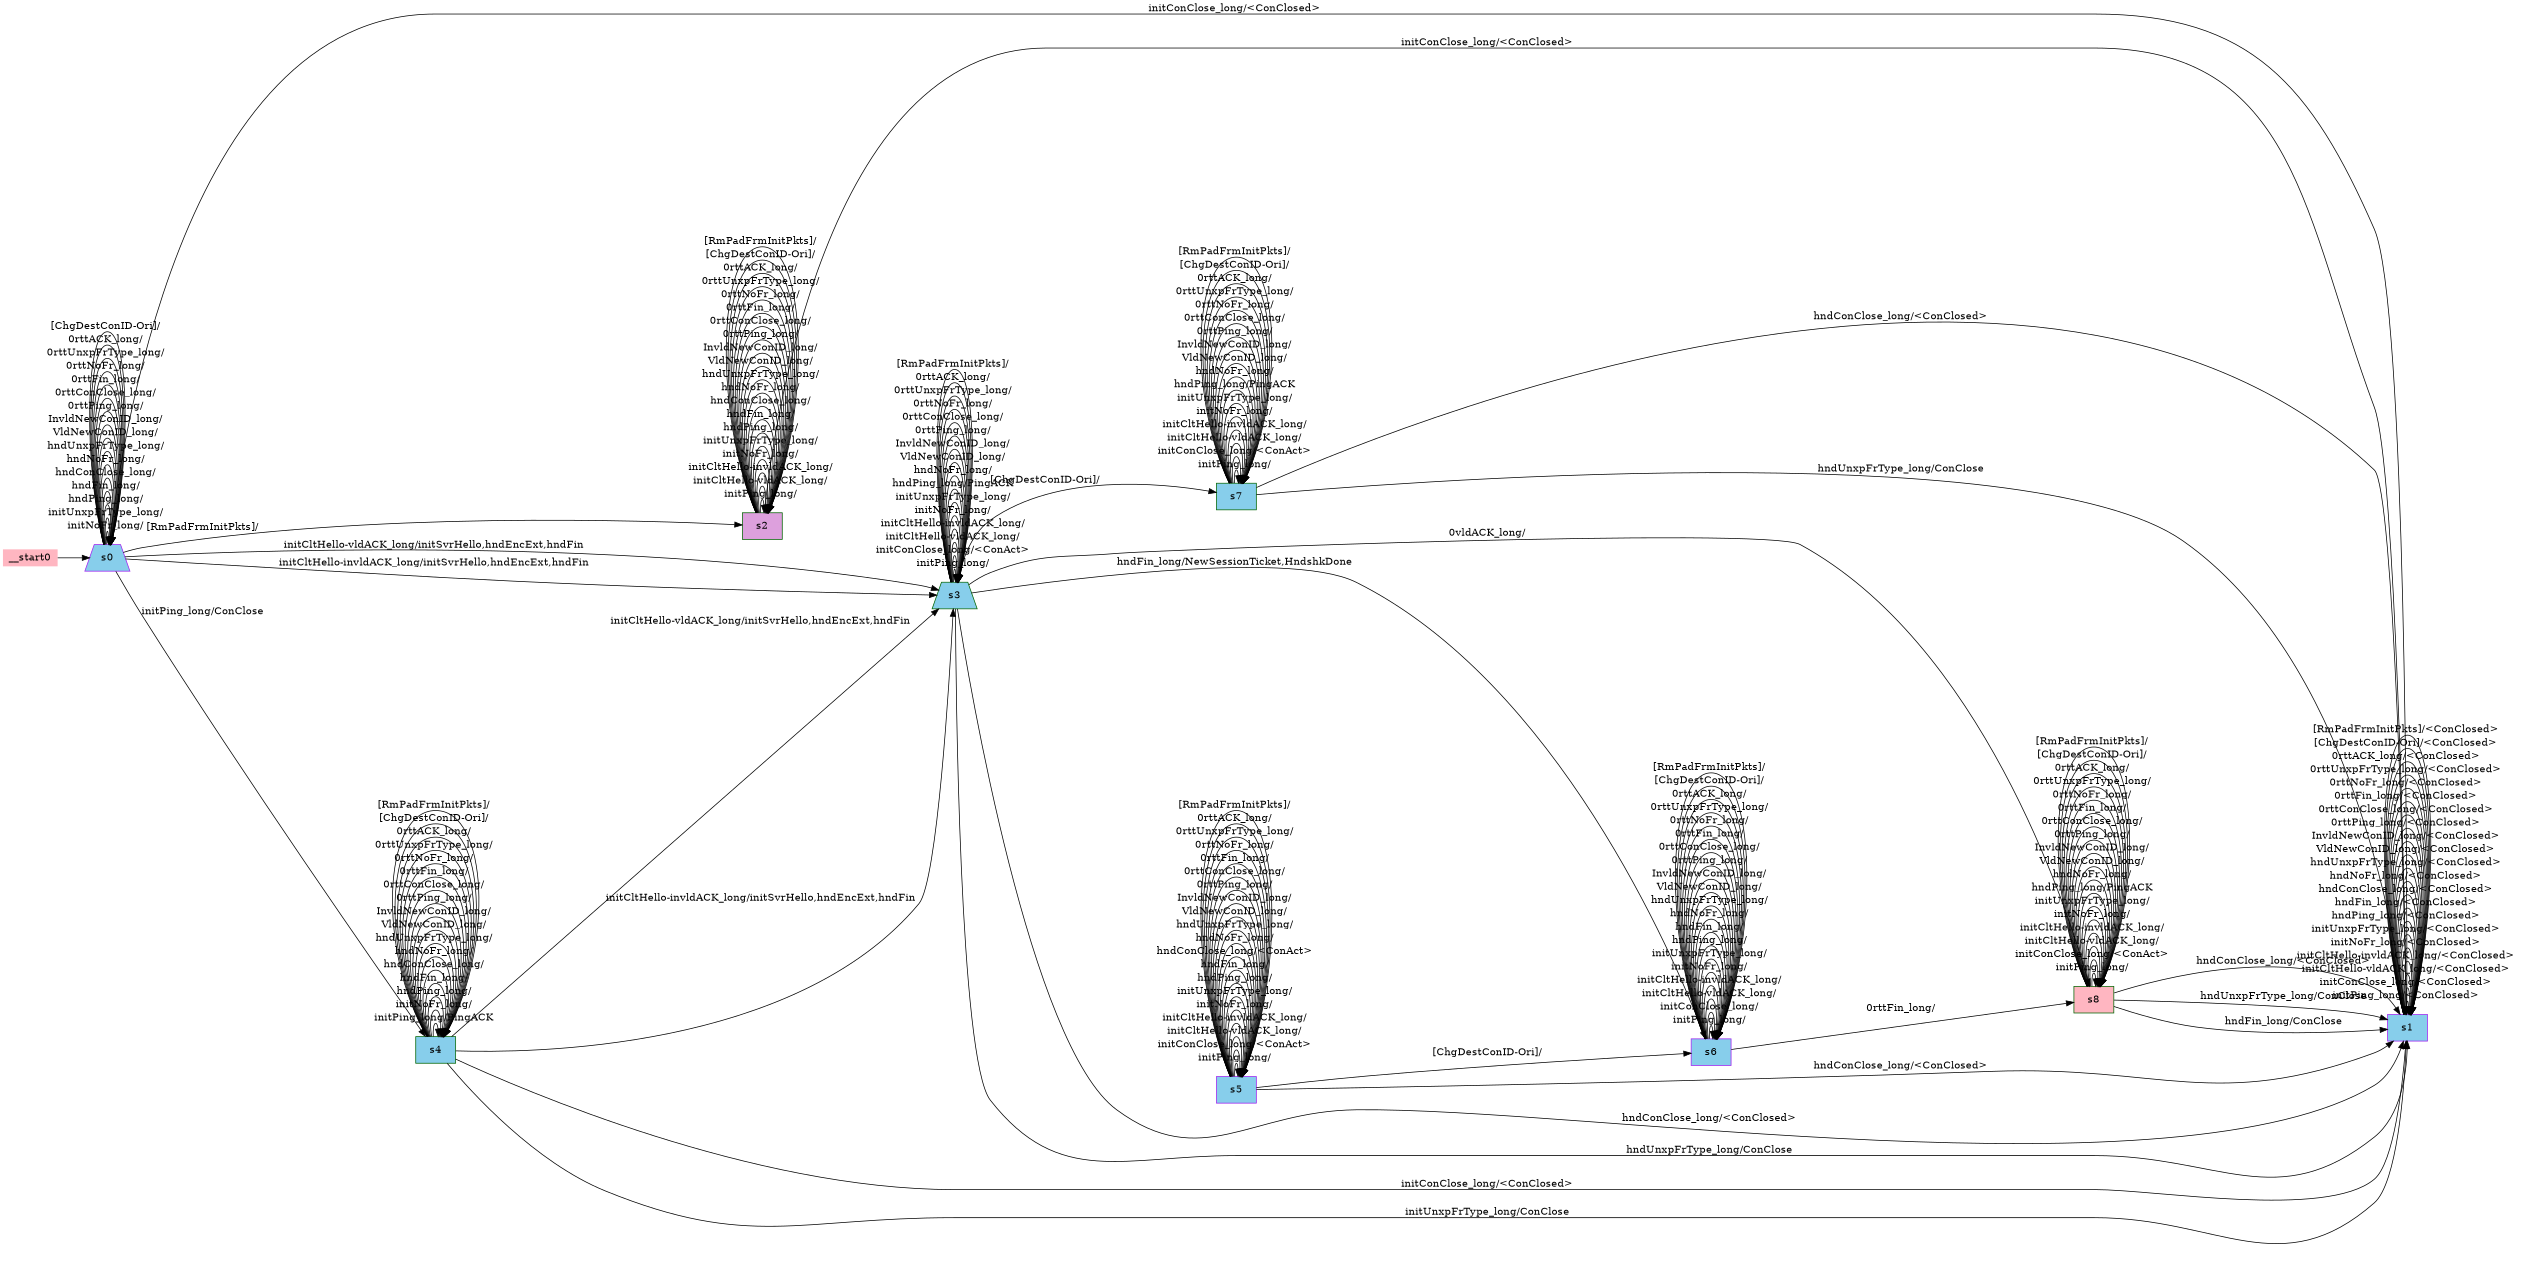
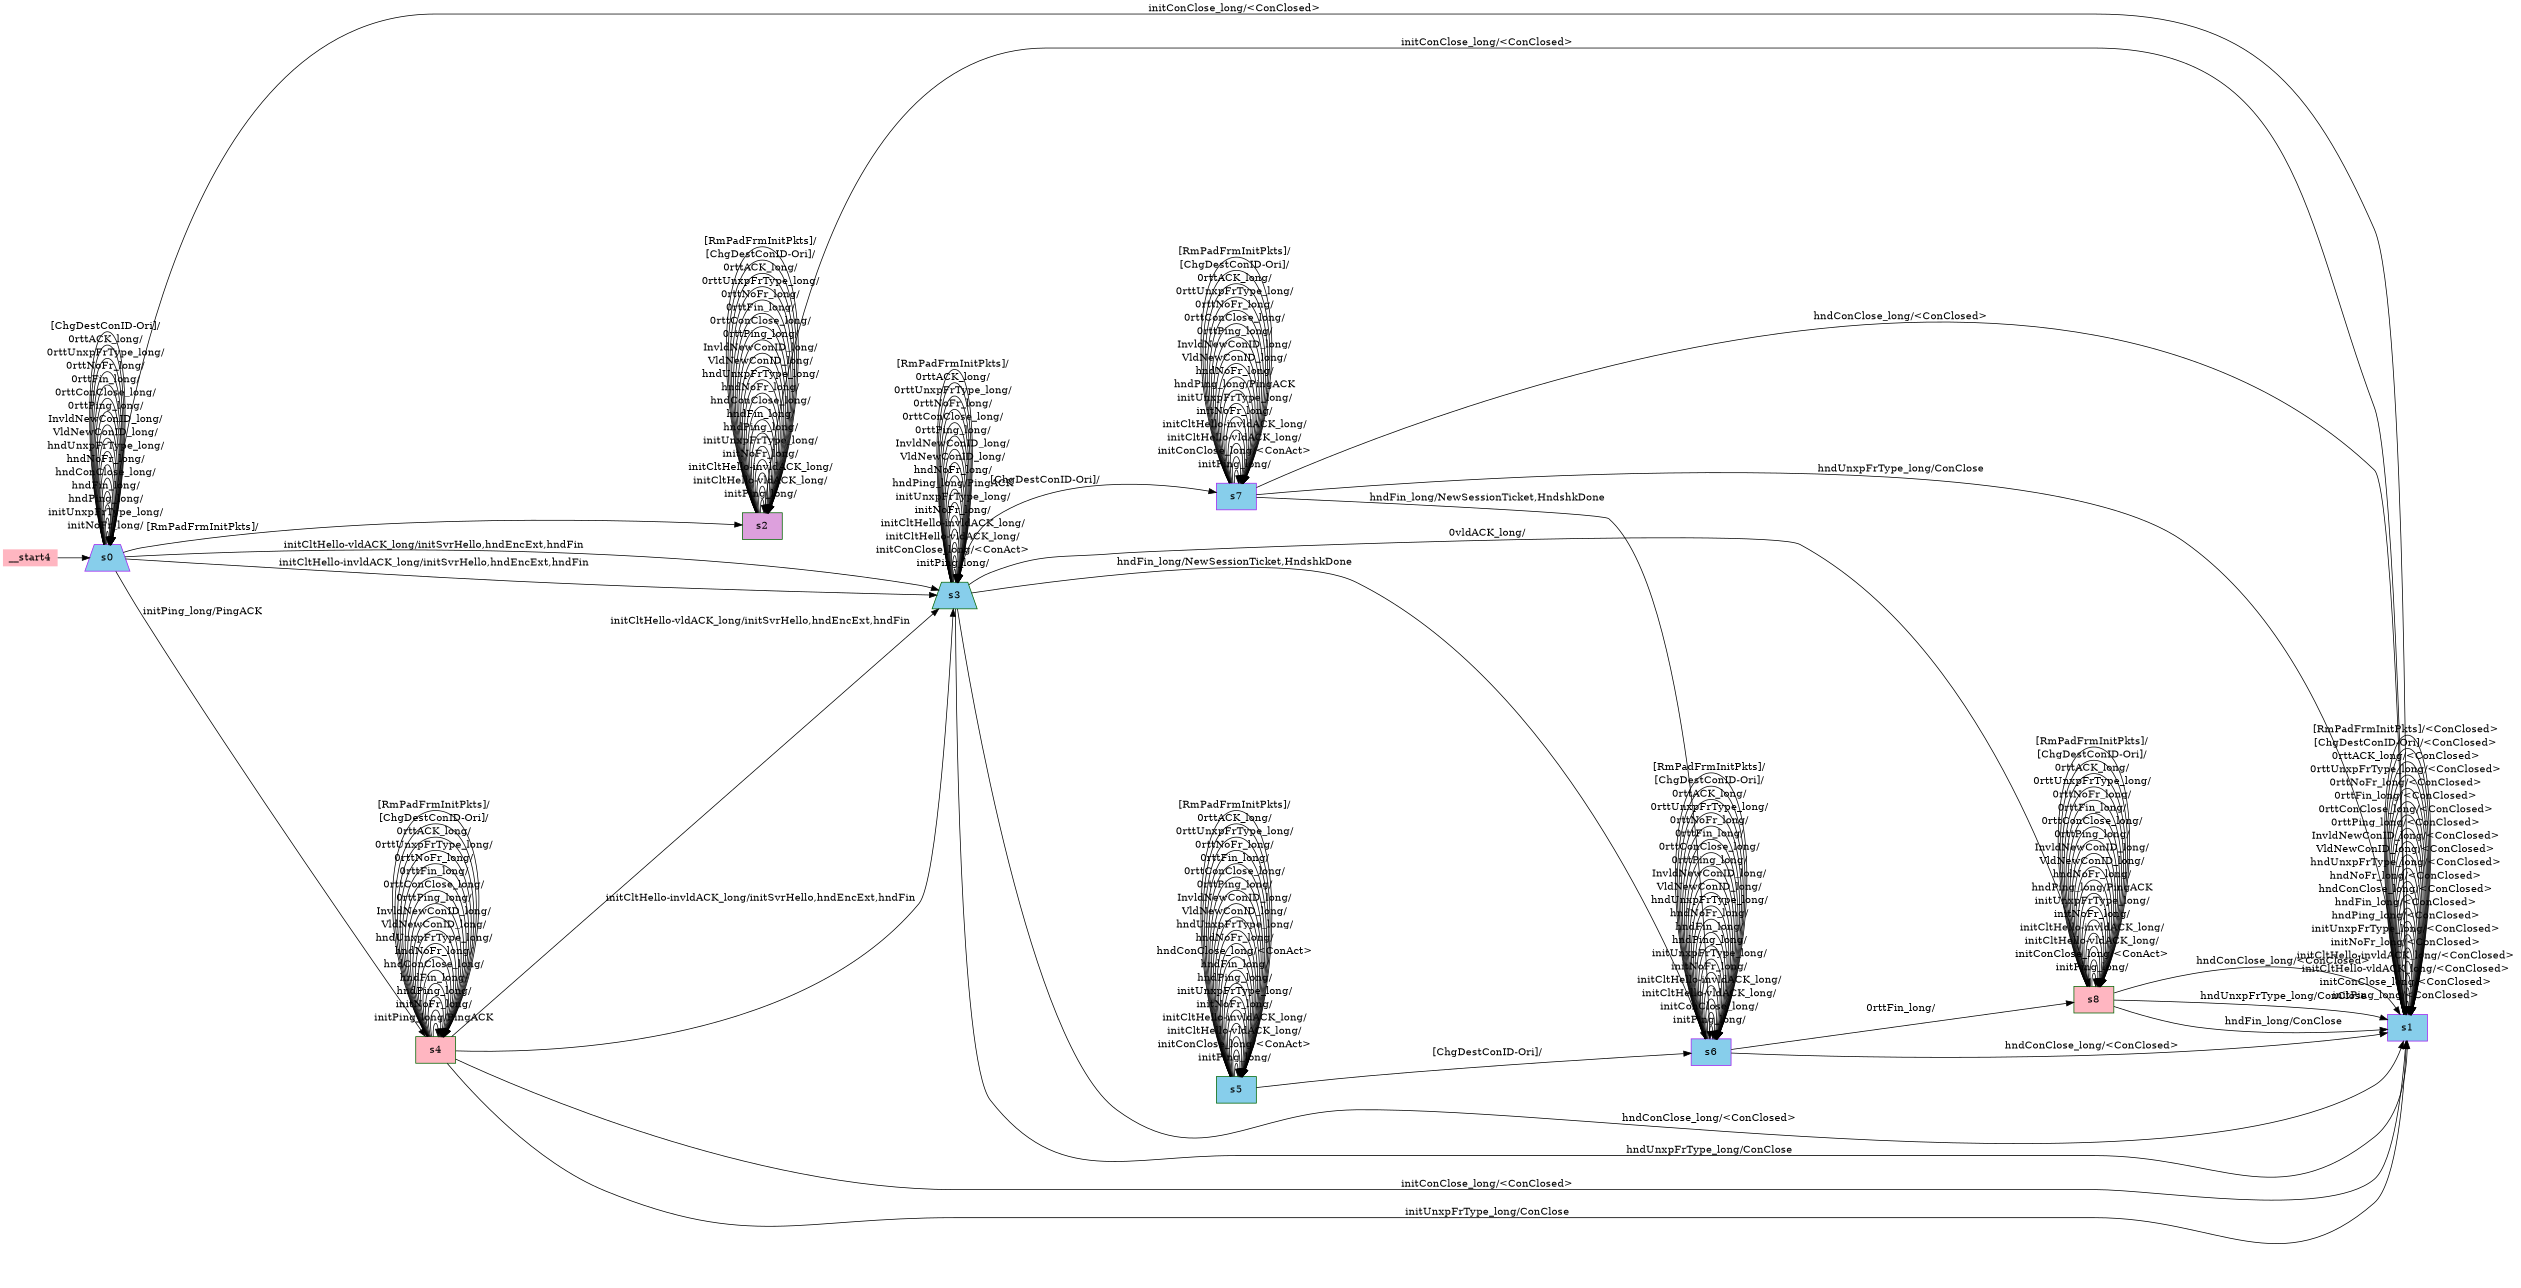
node "s7": color darkgreen -> purple
node "__start0": label "__start0" -> "__start4"
edge "s7" -> "s6": added, label "hndFin_long/NewSessionTicket,HndshkDone"
edge "s0" -> "s4": label "initPing_long/ConClose " -> "initPing_long/PingACK "
node "s4": fillcolor skyblue -> lightpink
edge "s5" -> "s1": now "s6" -> "s1"
node "s5": color purple -> darkgreen
